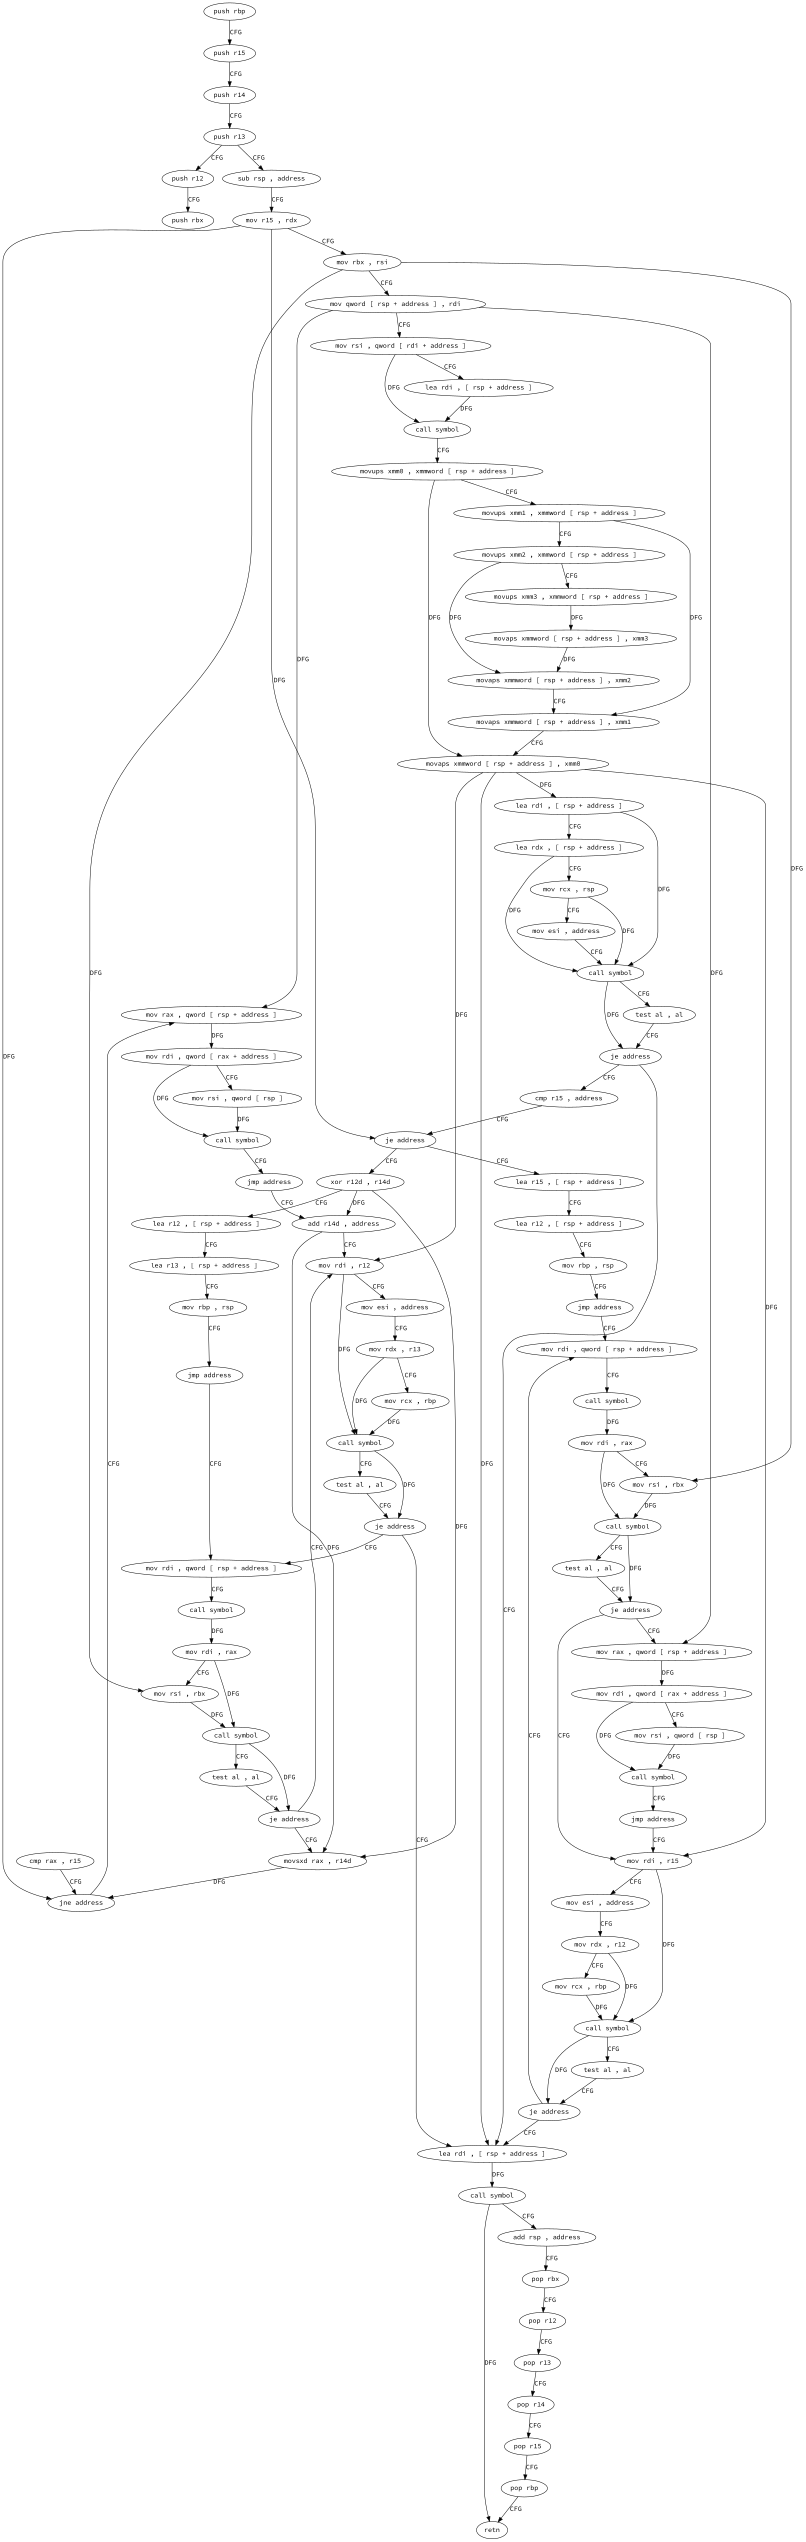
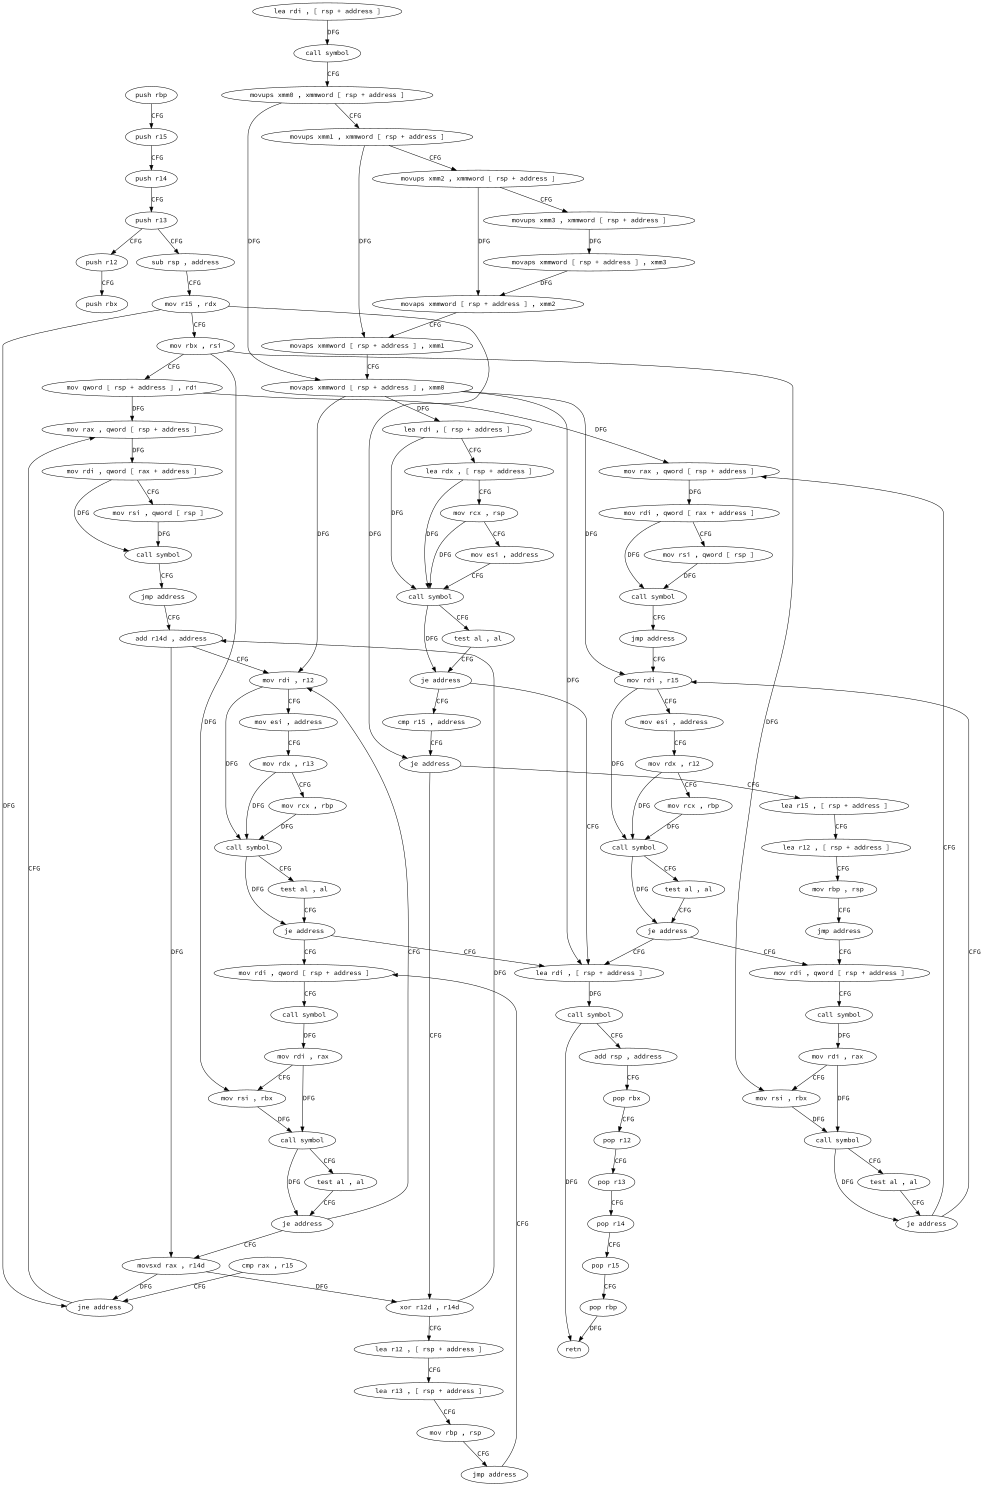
node "mov rsi , qword [ rdi + address ]": removed
edge "xor r12d , r14d" -> "movsxd rax , r14d": reversed
edge "pop rbp" -> "retn": label "CFG" -> "DFG"
